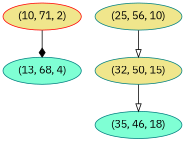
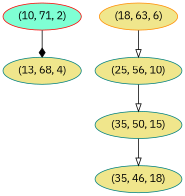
node "(10, 71, 2)": fillcolor khaki -> aquamarine
node "(18, 63, 6)": added
node "(13, 68, 4)": fillcolor aquamarine -> khaki
node "(32, 50, 15)": label "(32, 50, 15)" -> "(35, 50, 15)"
node "(35, 46, 18)": fillcolor aquamarine -> khaki
